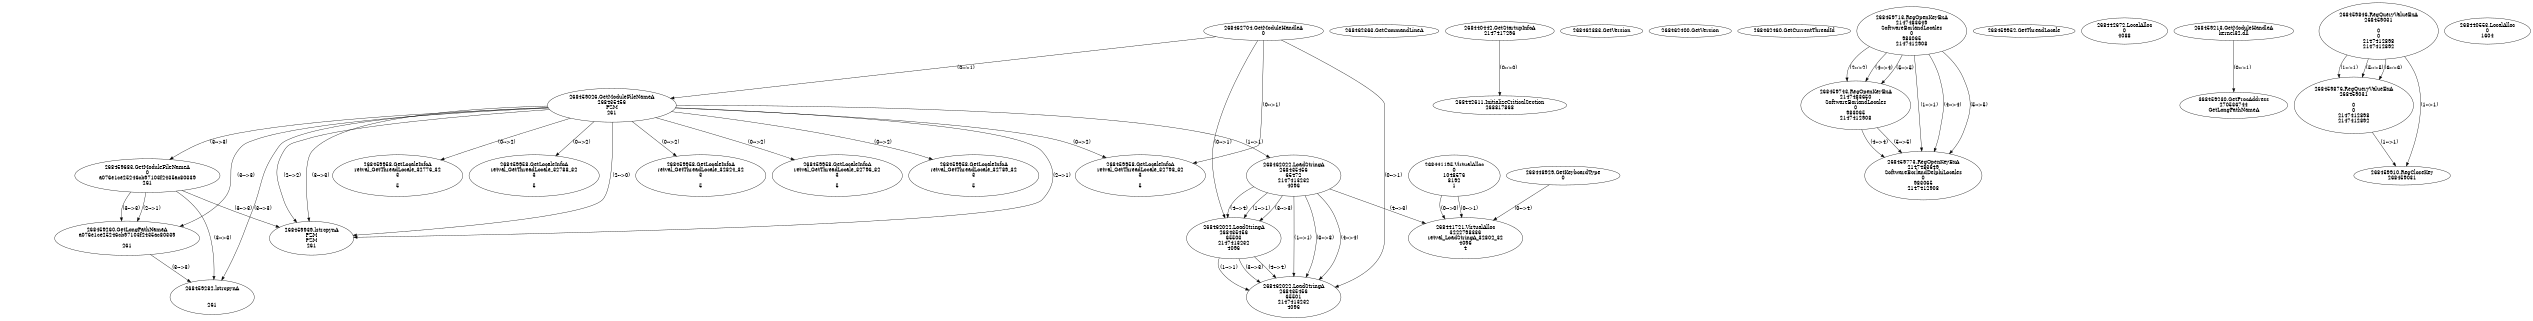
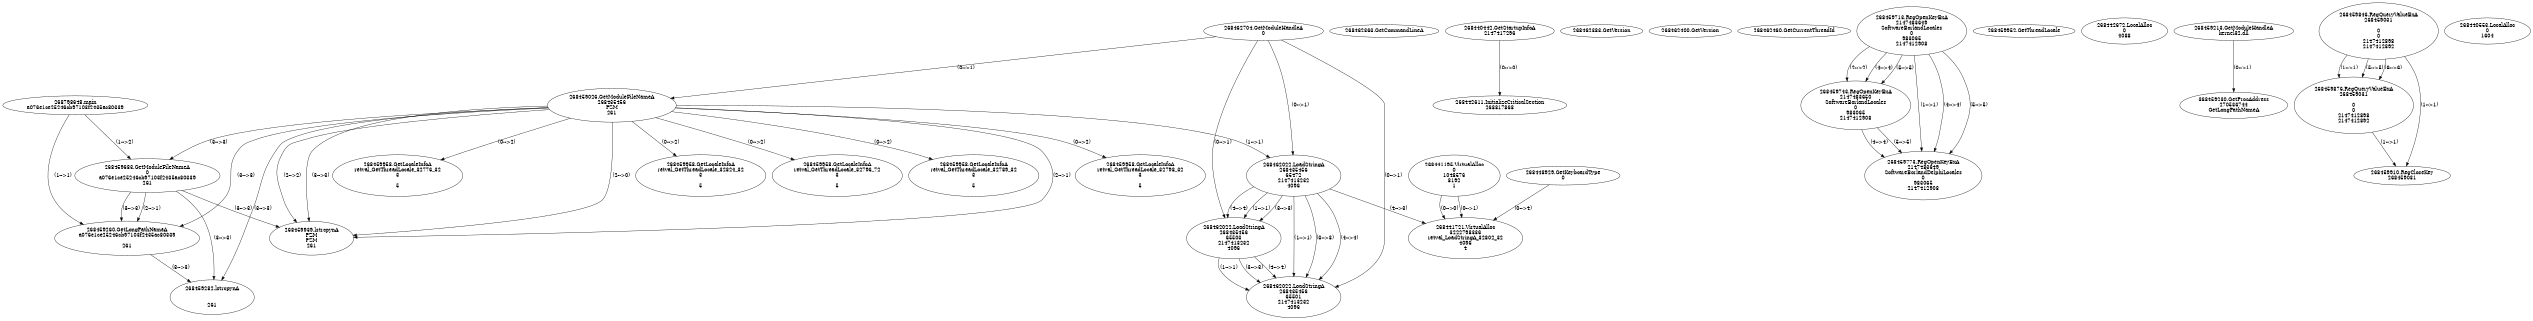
node "268798648.main a076e1ce25246cb97103f2435ac80339": added
edge "268462704.GetModuleHandleA 0" -> "268459958.GetLocaleInfoA retval_GetThreadLocale_32798_32 3 5": now "268462704.GetModuleHandleA 0" -> "268462022.LoadStringA 268435456 65472 2147413232 4096"
node "268459958.GetLocaleInfoA retval_GetThreadLocale_32788_32 3 5": removed
node "268459958.GetLocaleInfoA retval_GetThreadLocale_32796_32 3 5": label "268459958.GetLocaleInfoA retval_GetThreadLocale_32796_32 3 5" -> "268459958.GetLocaleInfoA retval_GetThreadLocale_32796_72 3 5"
